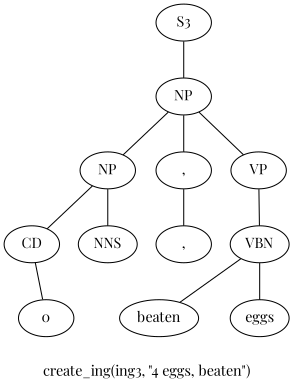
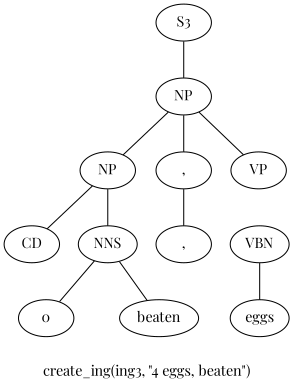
edge "VP" -- "VBN": removed
edge "CD" -- "0": now "NNS" -- "0"
edge "VBN" -- "beaten": now "NNS" -- "beaten"
